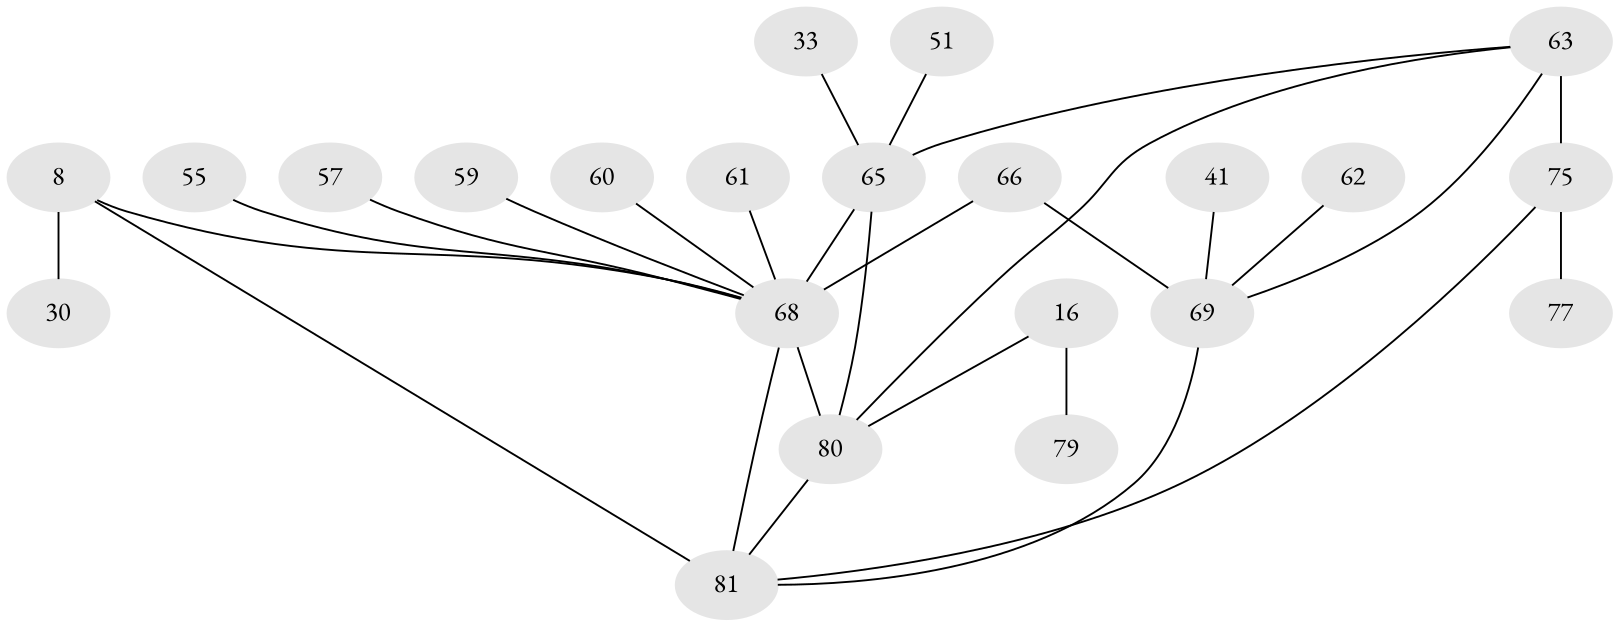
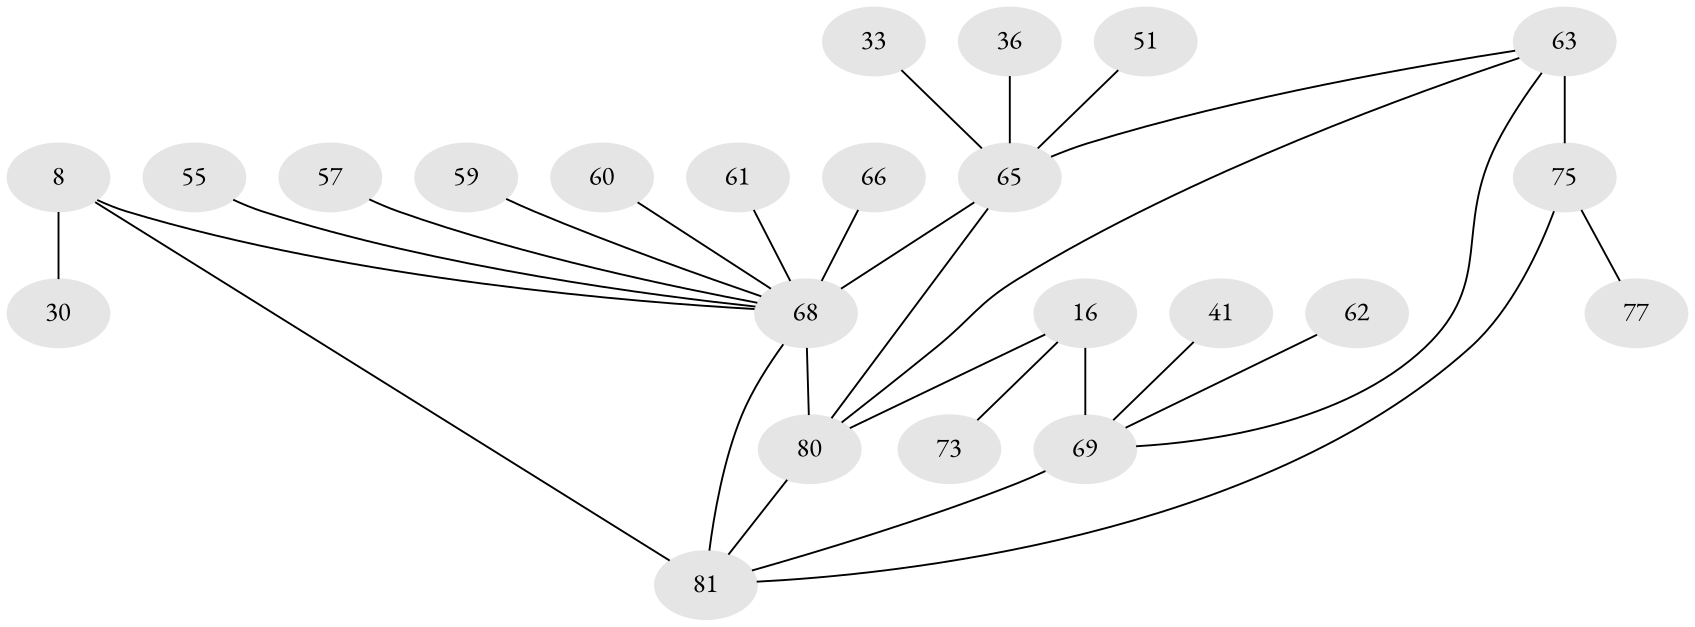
node "36": added
edge "66" -- "69": now "16" -- "69"
node "79": label "79" -> "73"
